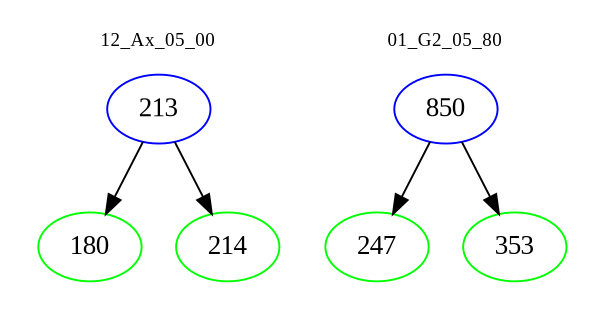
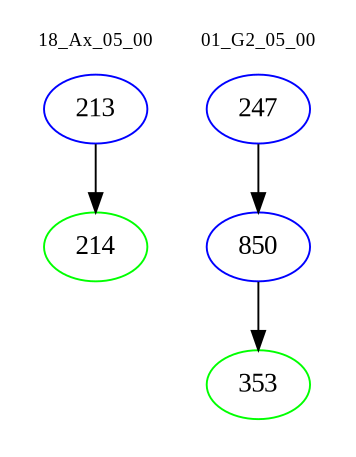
cluster "12_Ax_05_00": label "12_Ax_05_00" -> "18_Ax_05_00"
cluster "01_G2_05_80": label "01_G2_05_80" -> "01_G2_05_00"
edge "850" -> "247": reversed
node "180": removed
node "247": color green -> blue
